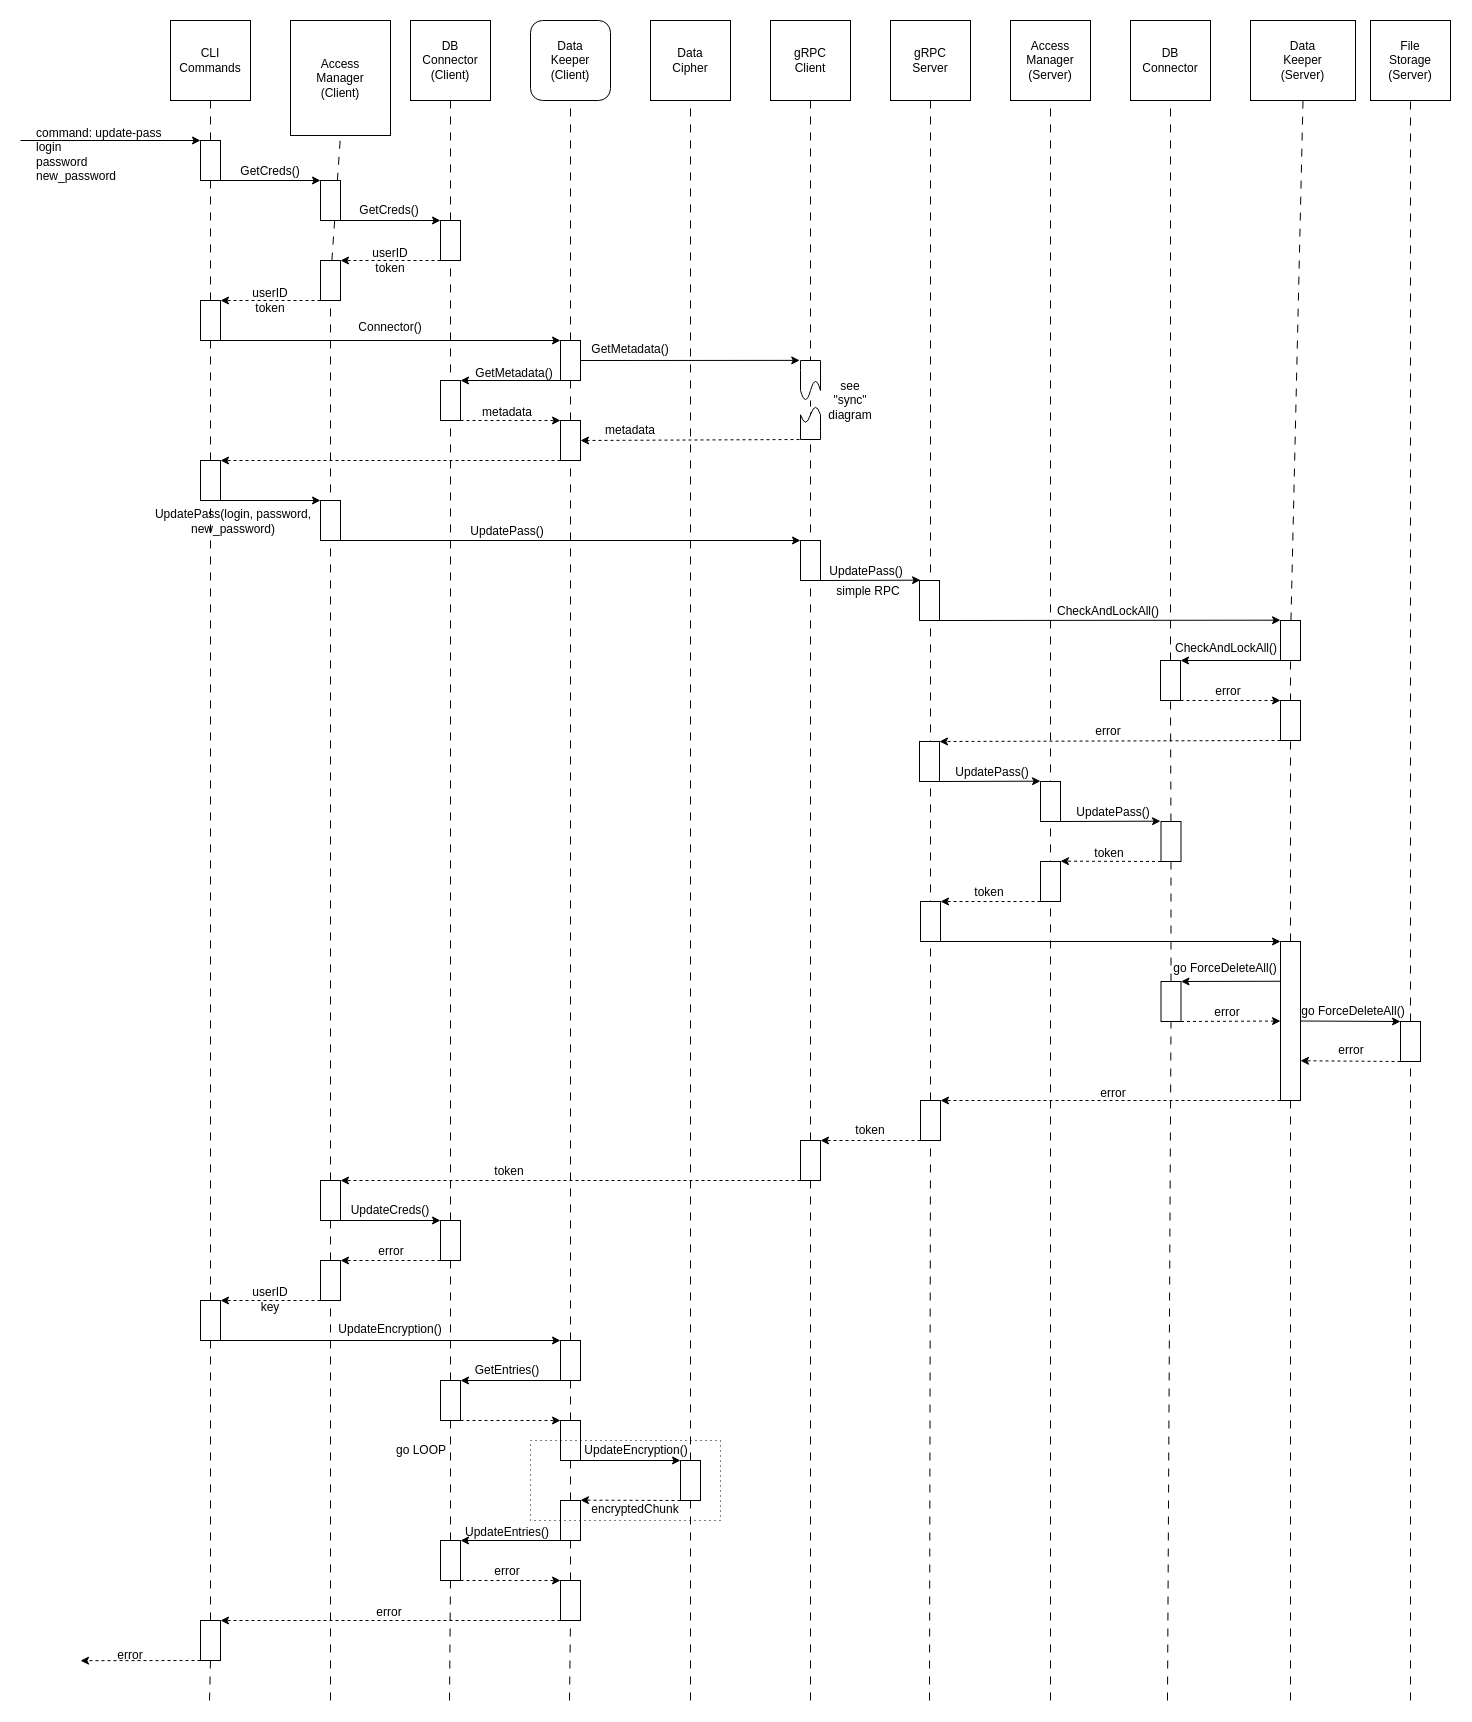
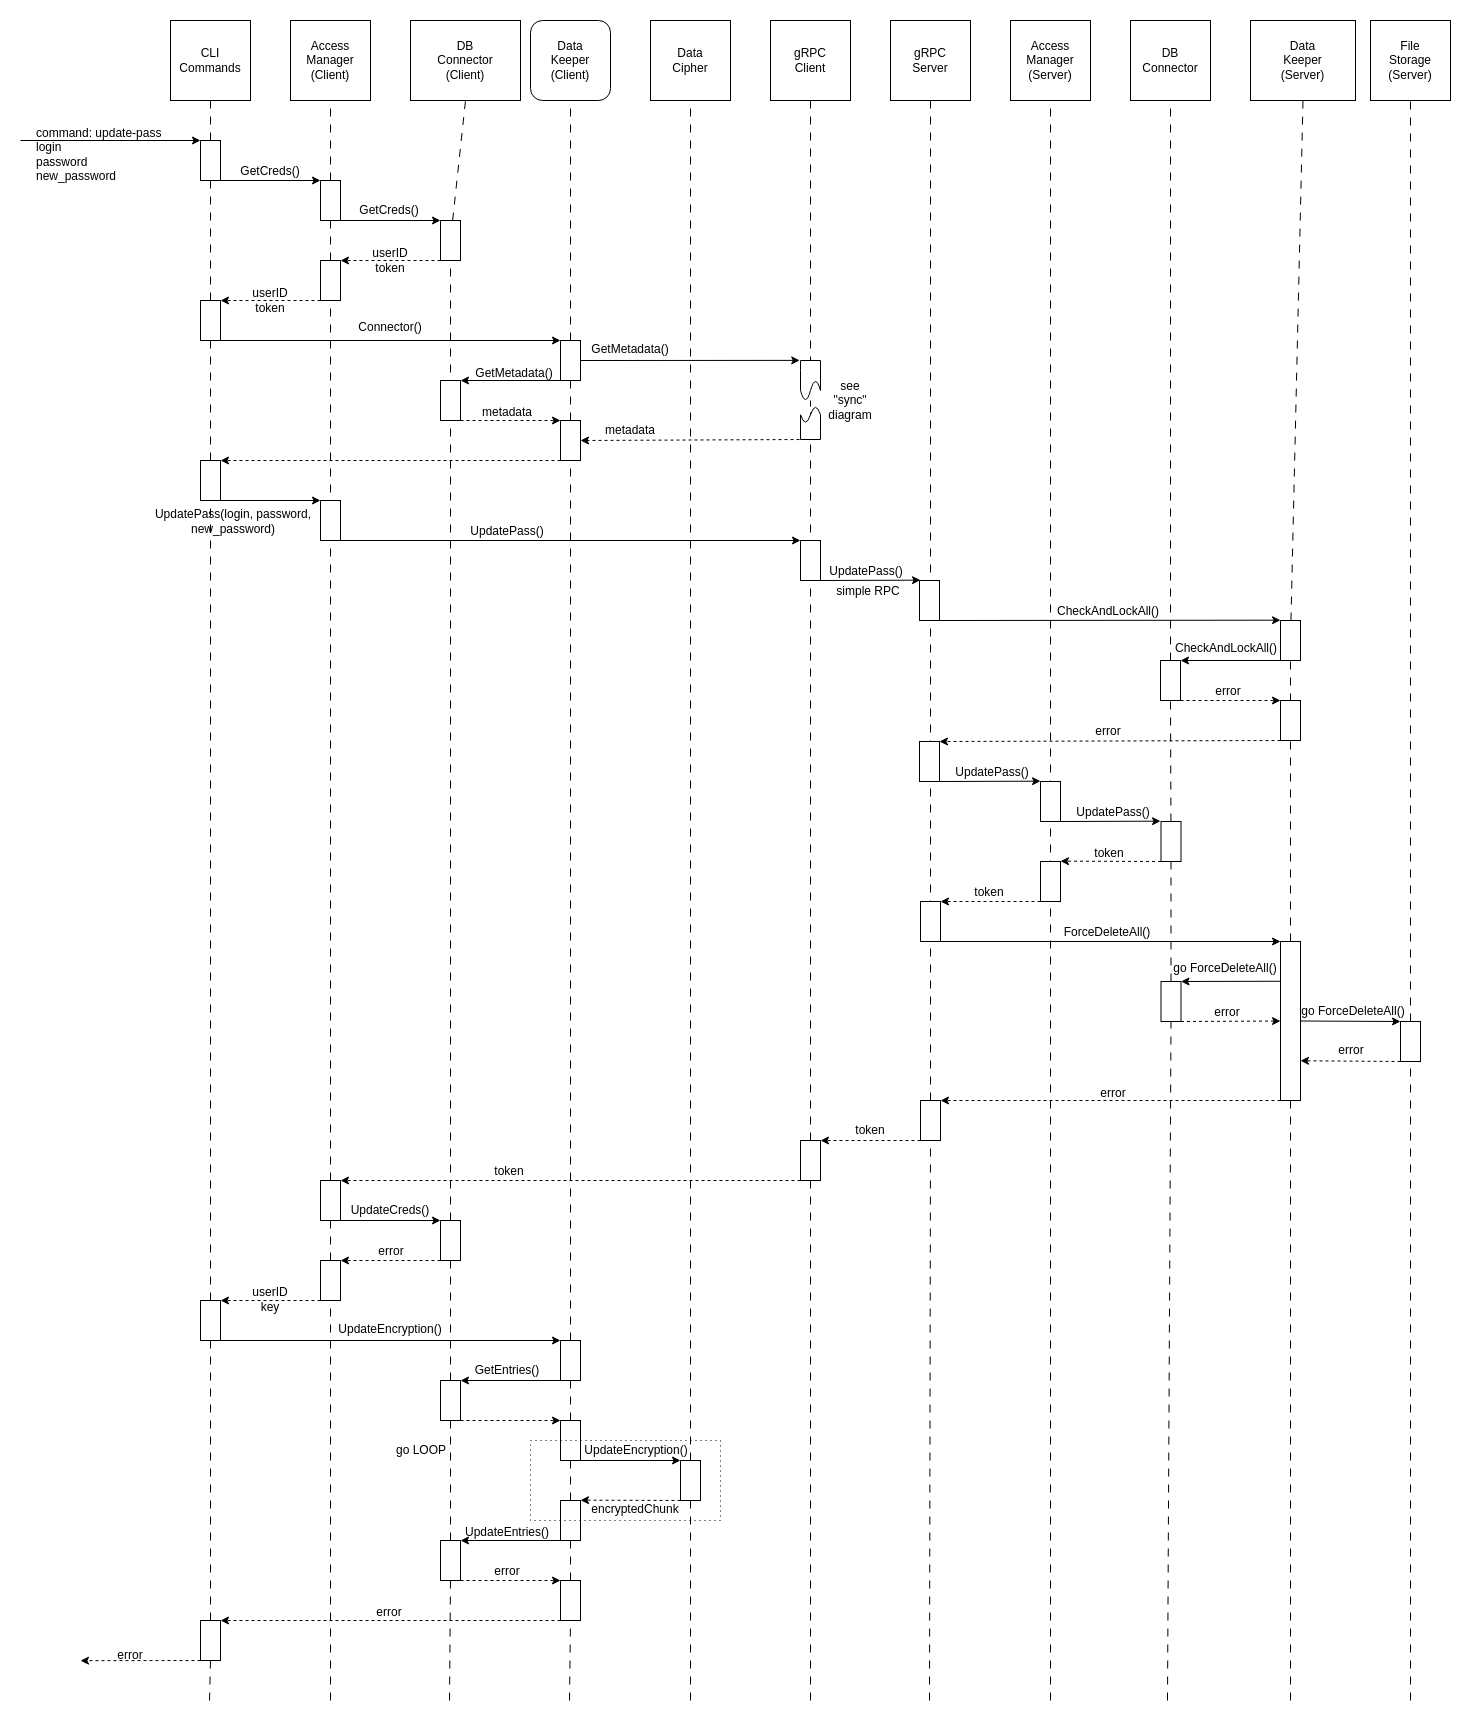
node "DB Connector (Client)": size 80x80 -> 110x80
node "Access Manager (Client)": size 100x115 -> 80x80
node "ForceDeleteAll()": added
